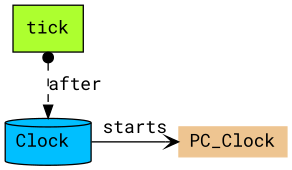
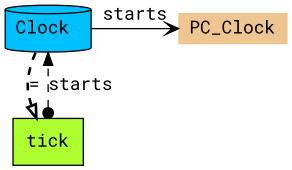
edge "Clock" -> "tick": added, label "="
edge "tick" -- "Clock": label "after" -> "starts"
